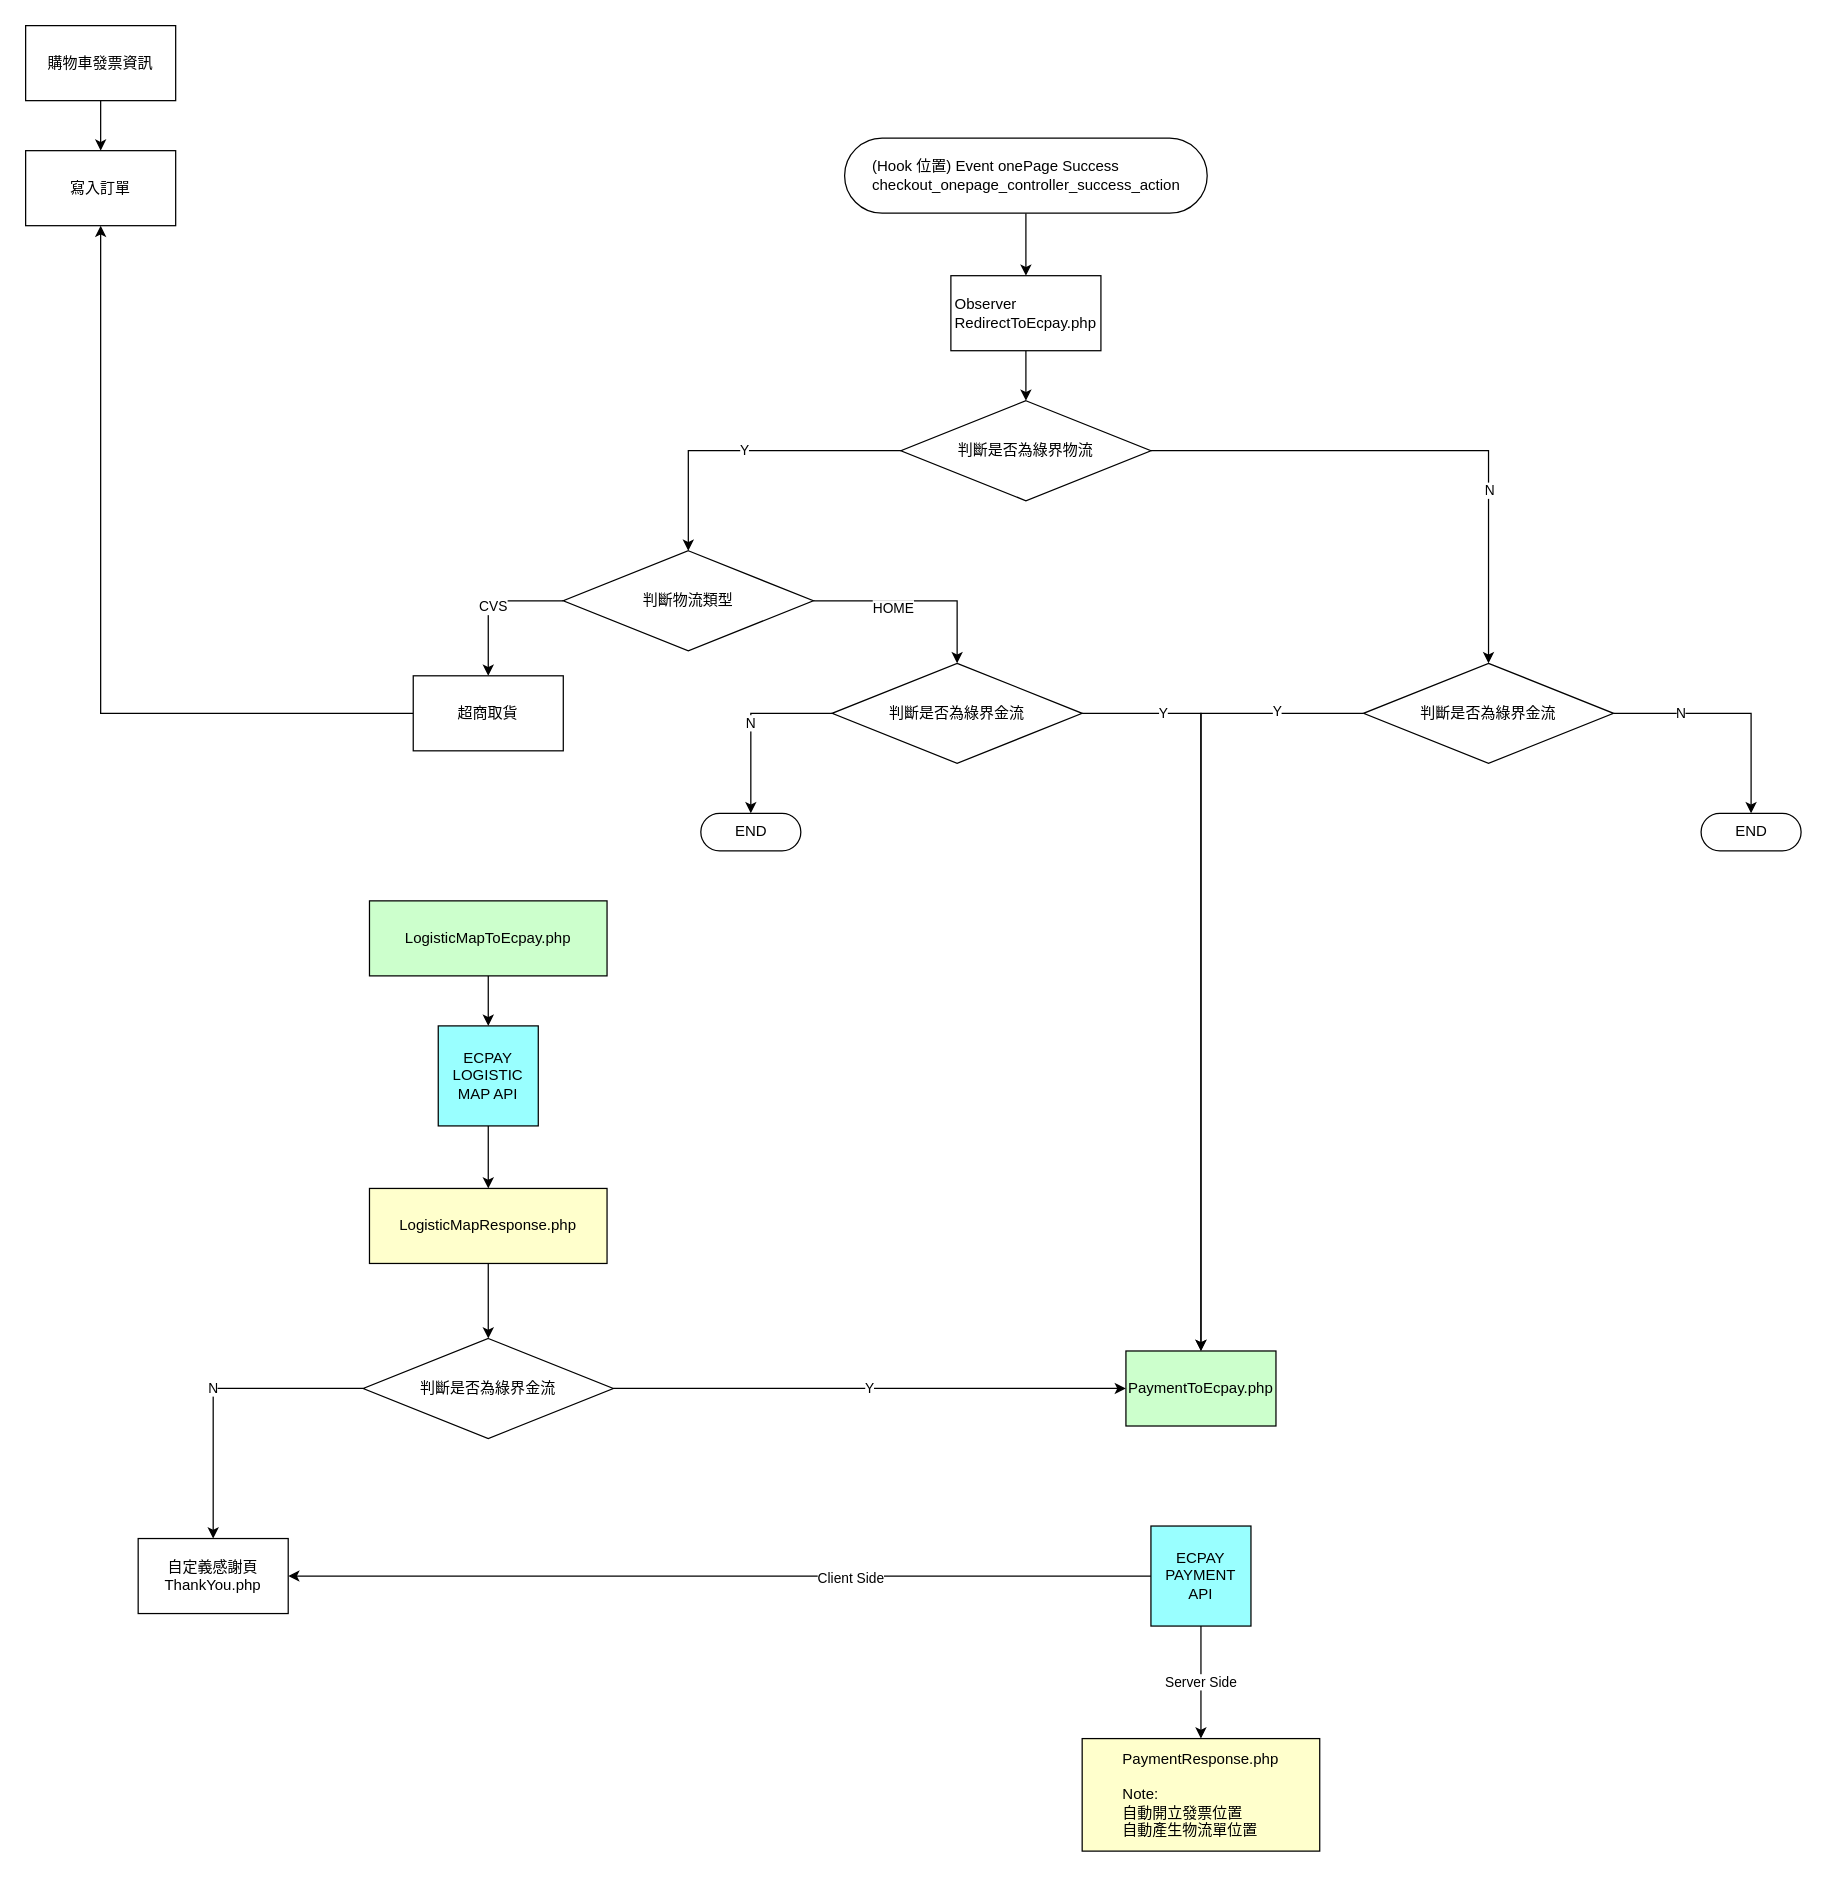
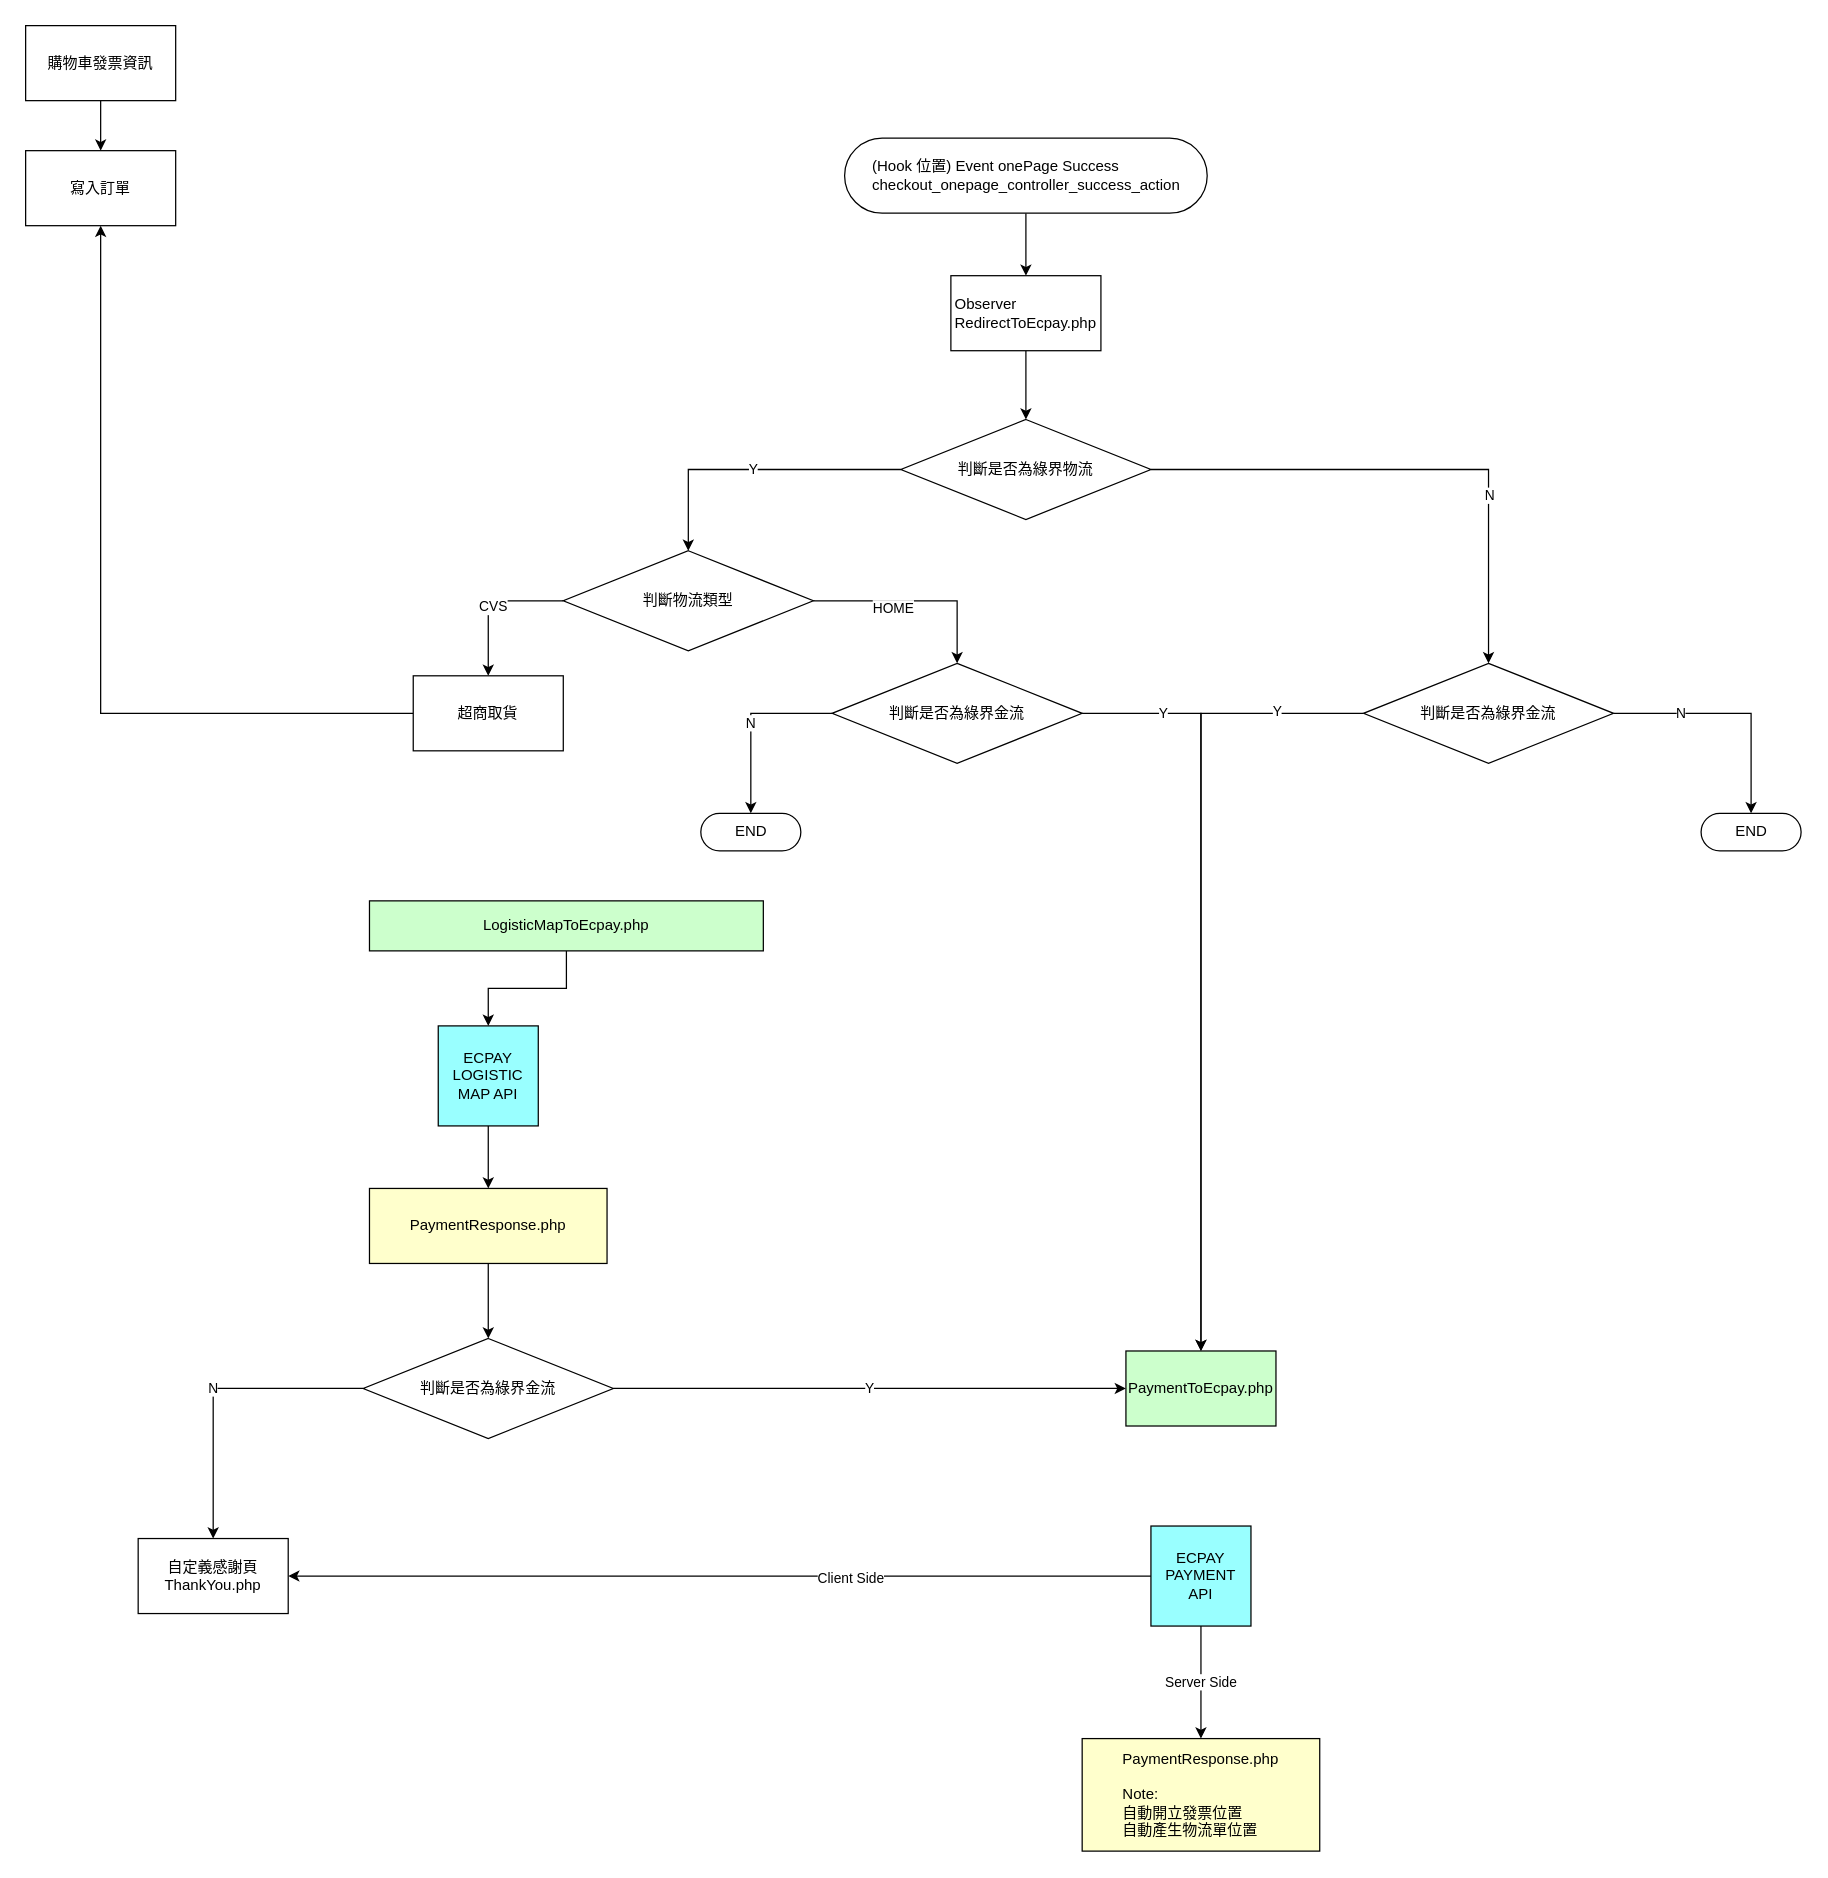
node "判斷是否為綠界物流": moved (1026, 451) -> (1026, 469)
node "LogisticMapToEcpay.php": size 238x75 -> 394x50
node "LogisticMapResponse.php": label "LogisticMapResponse.php" -> "PaymentResponse.php"
